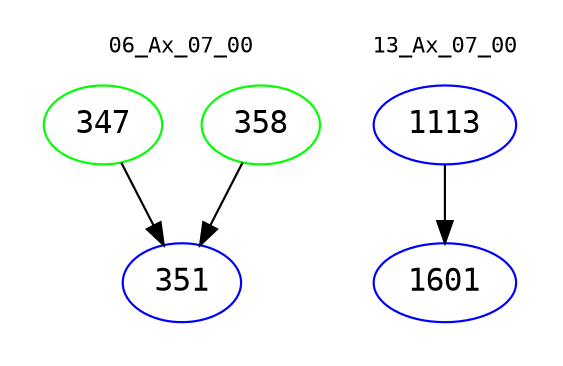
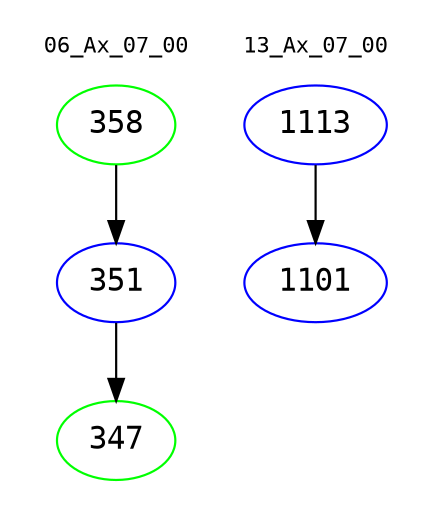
edge "347" -> "351": reversed
node "1601": label "1601" -> "1101"
